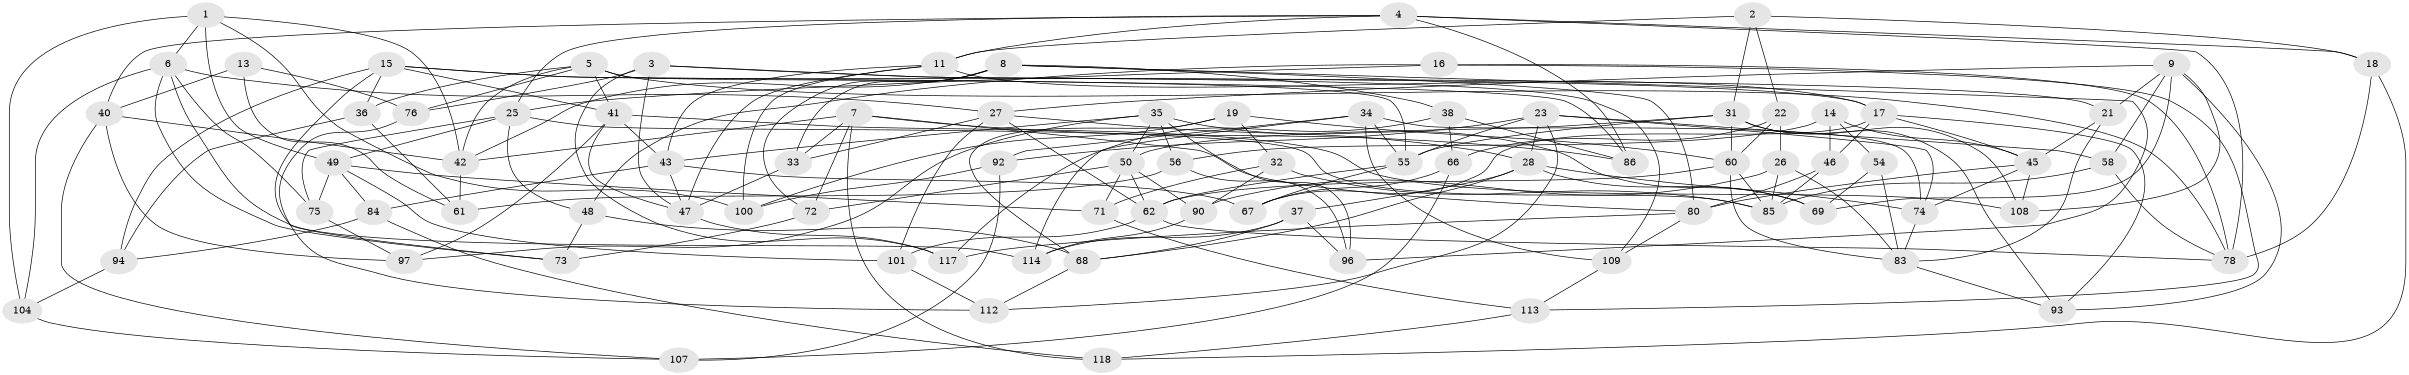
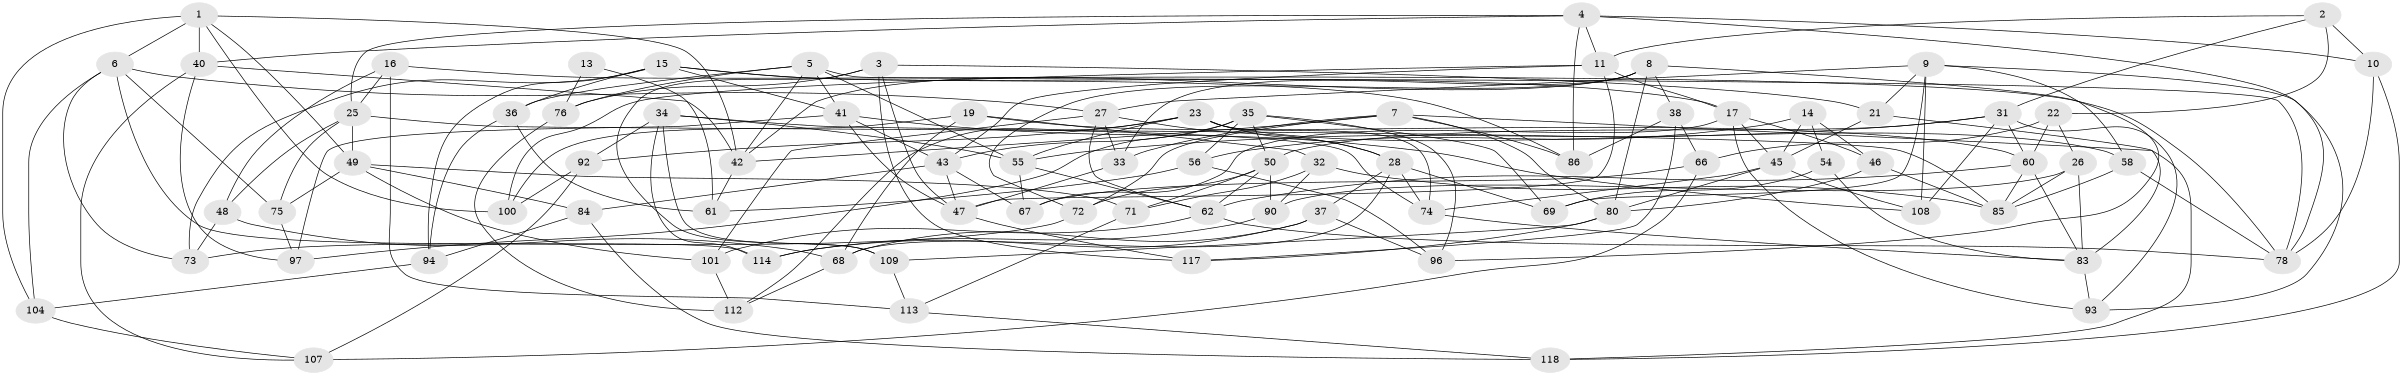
node "18": label "18" -> "10"
edge "13" -- "40": now "1" -- "40"
